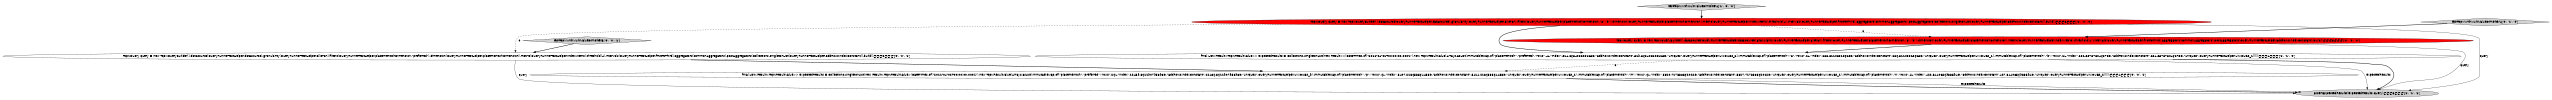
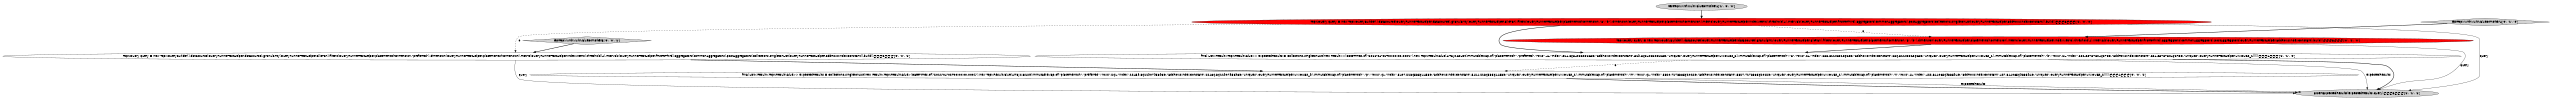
node "testTopNWithMultiValueDimFilter4['1', '0', '0']": shape diamond -> ellipse
